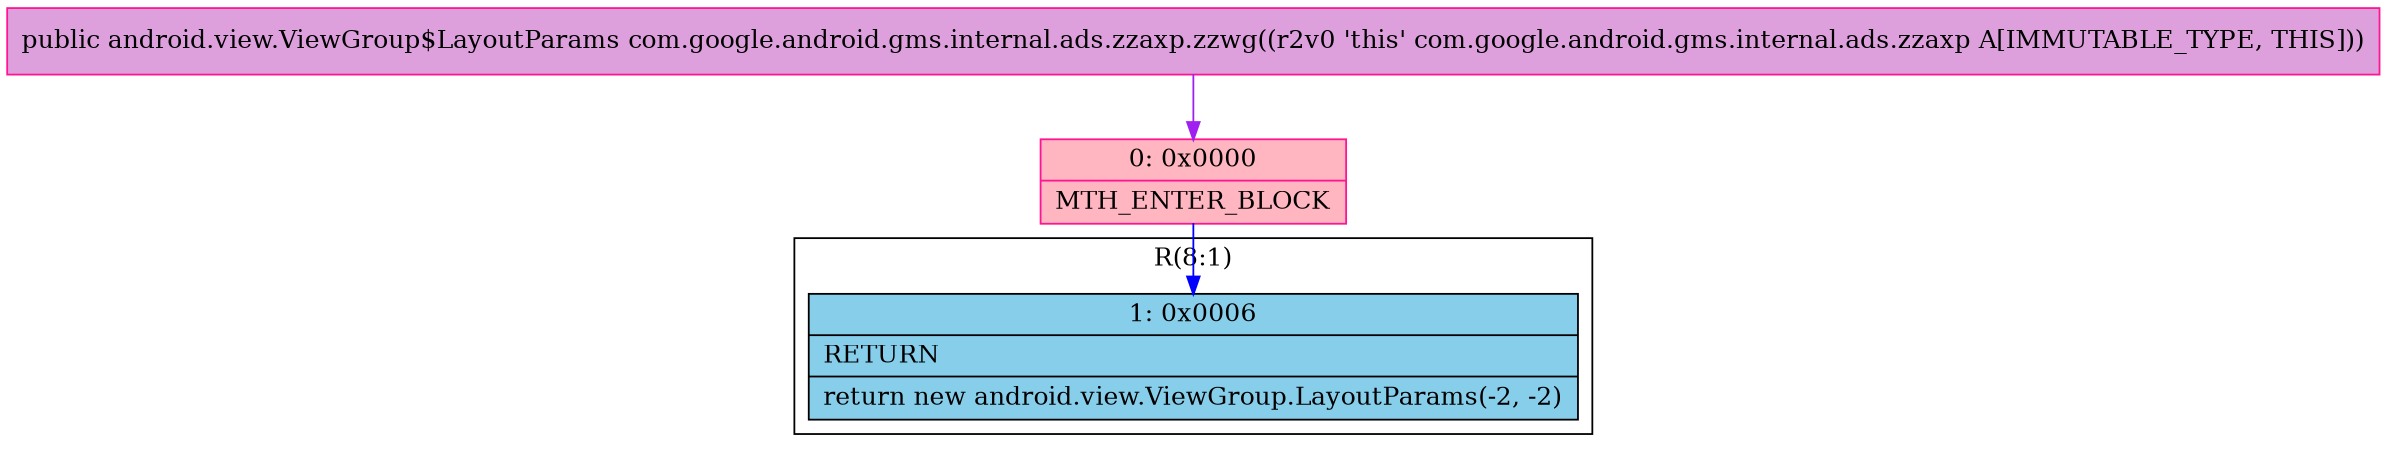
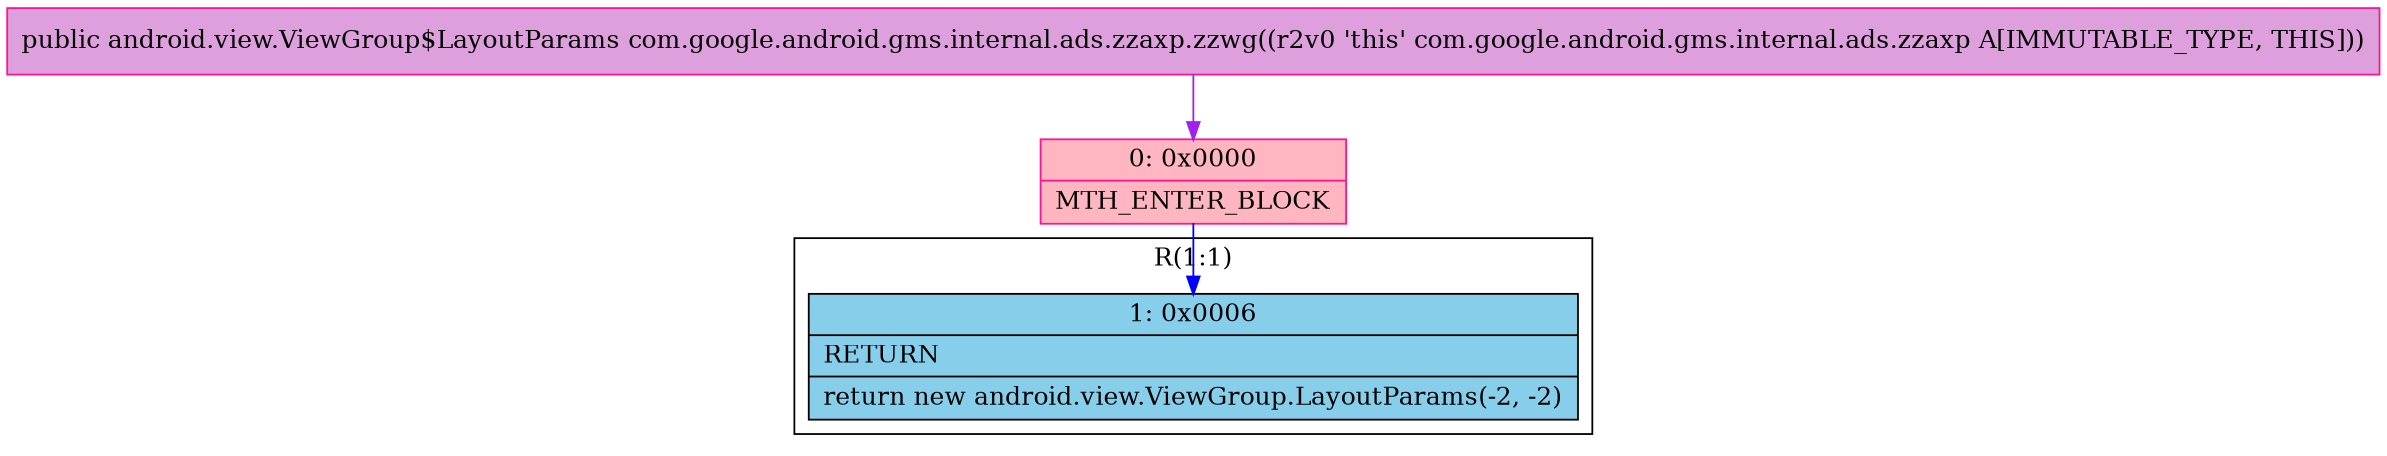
cluster "R(8:1)": label "R(8:1)" -> "R(1:1)"
